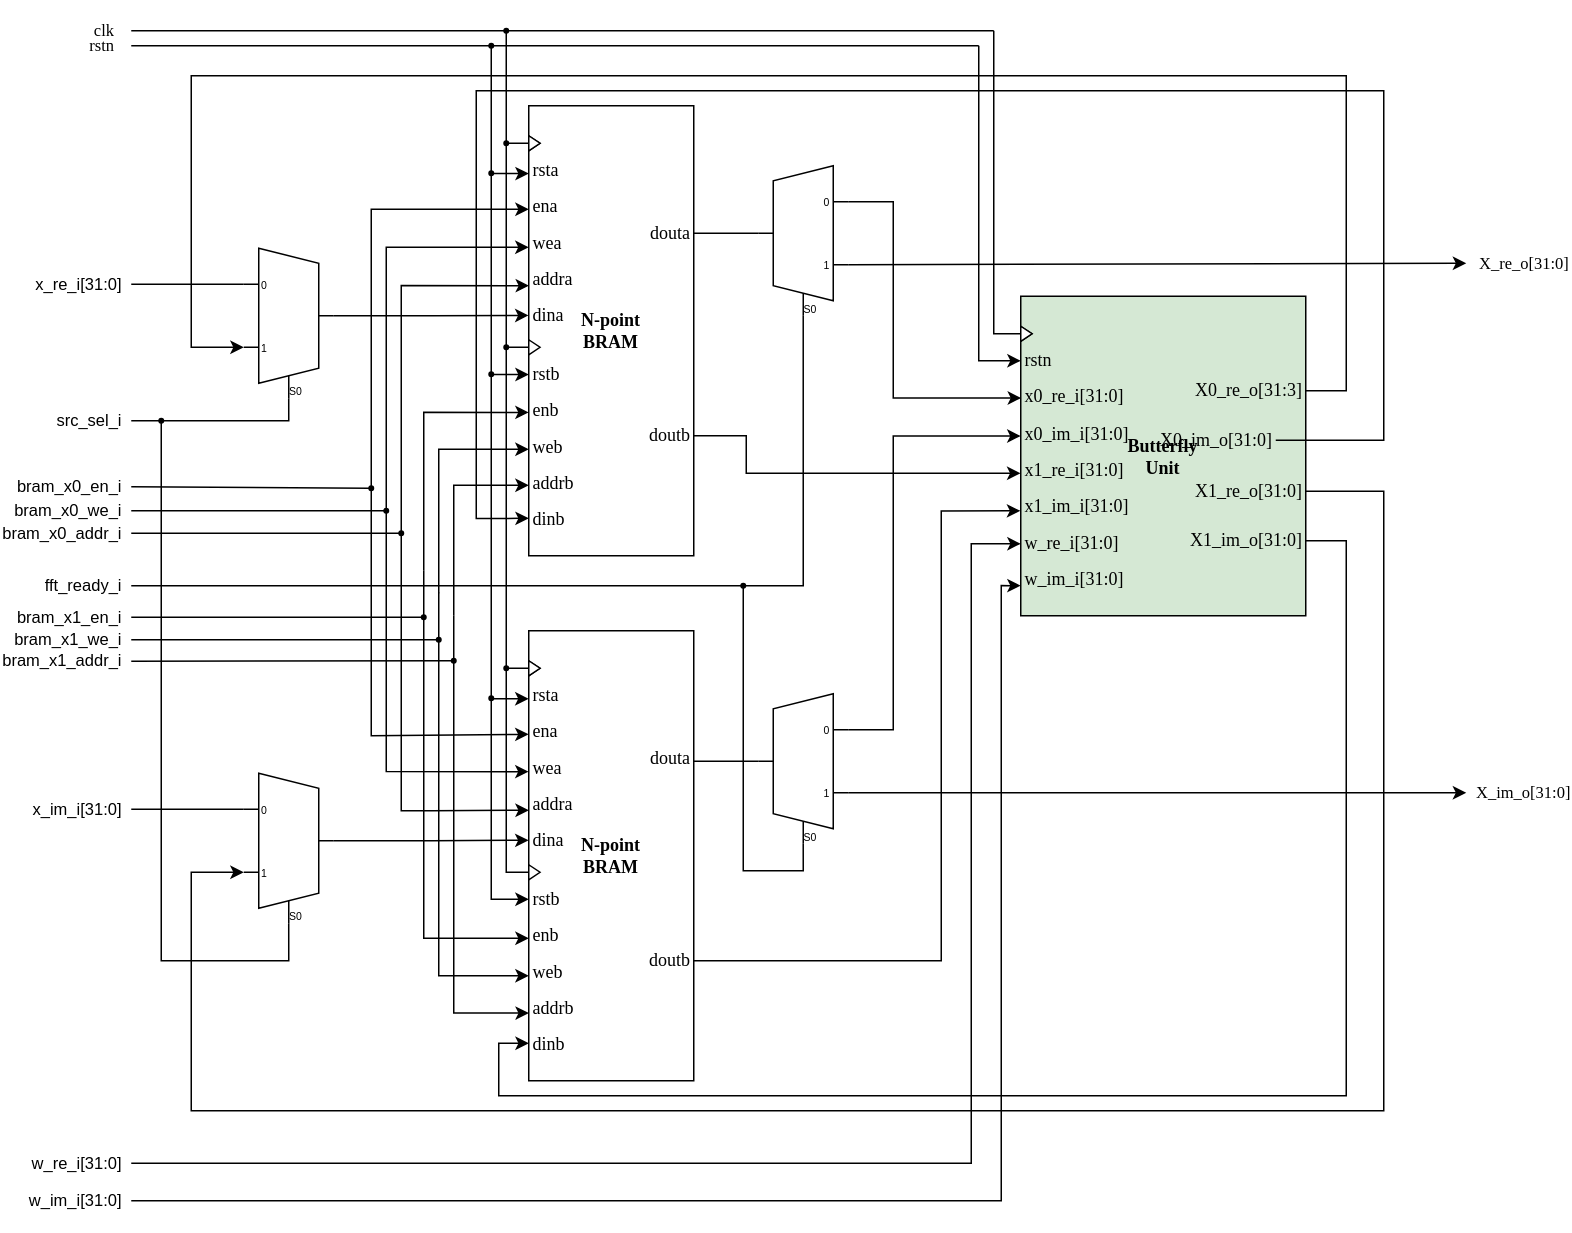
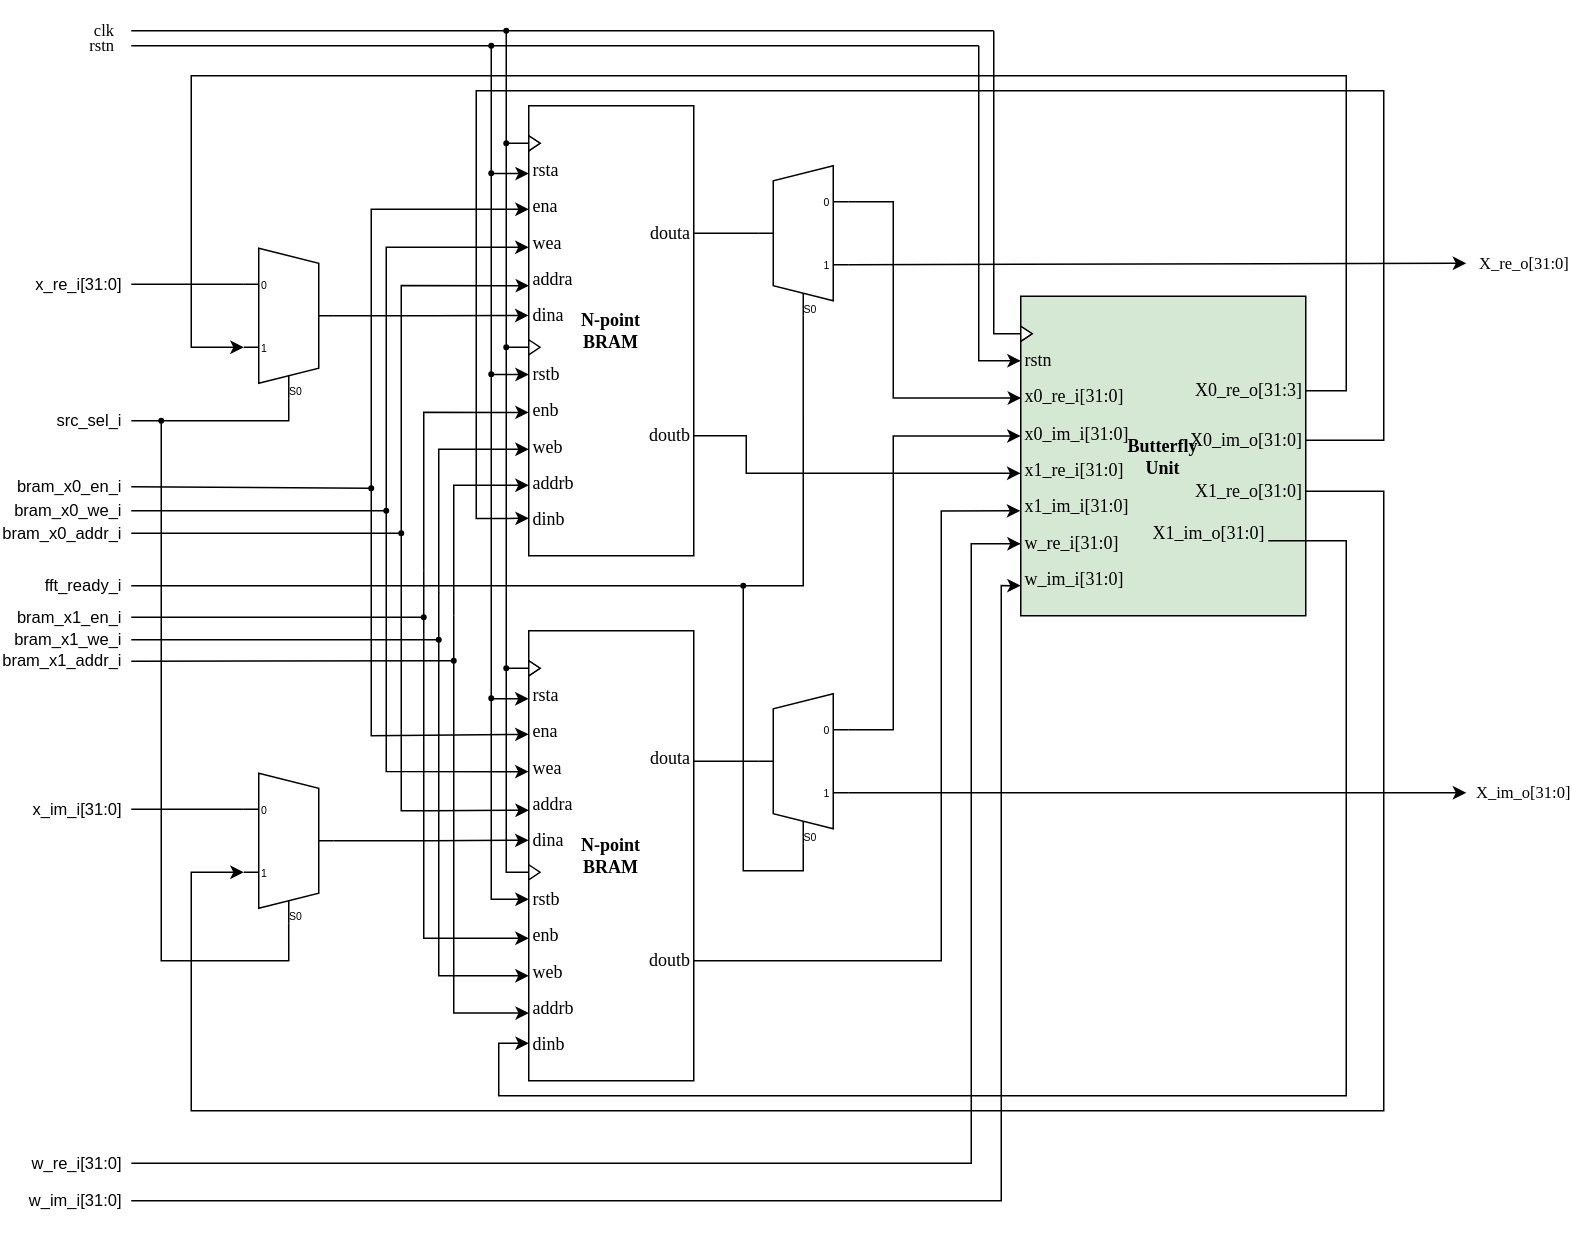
node "X0_im_o[31:0]": moved (1220, 440) -> (1250, 440)
node "X1_im_o[31:0]": moved (1250, 541) -> (1212, 533)
